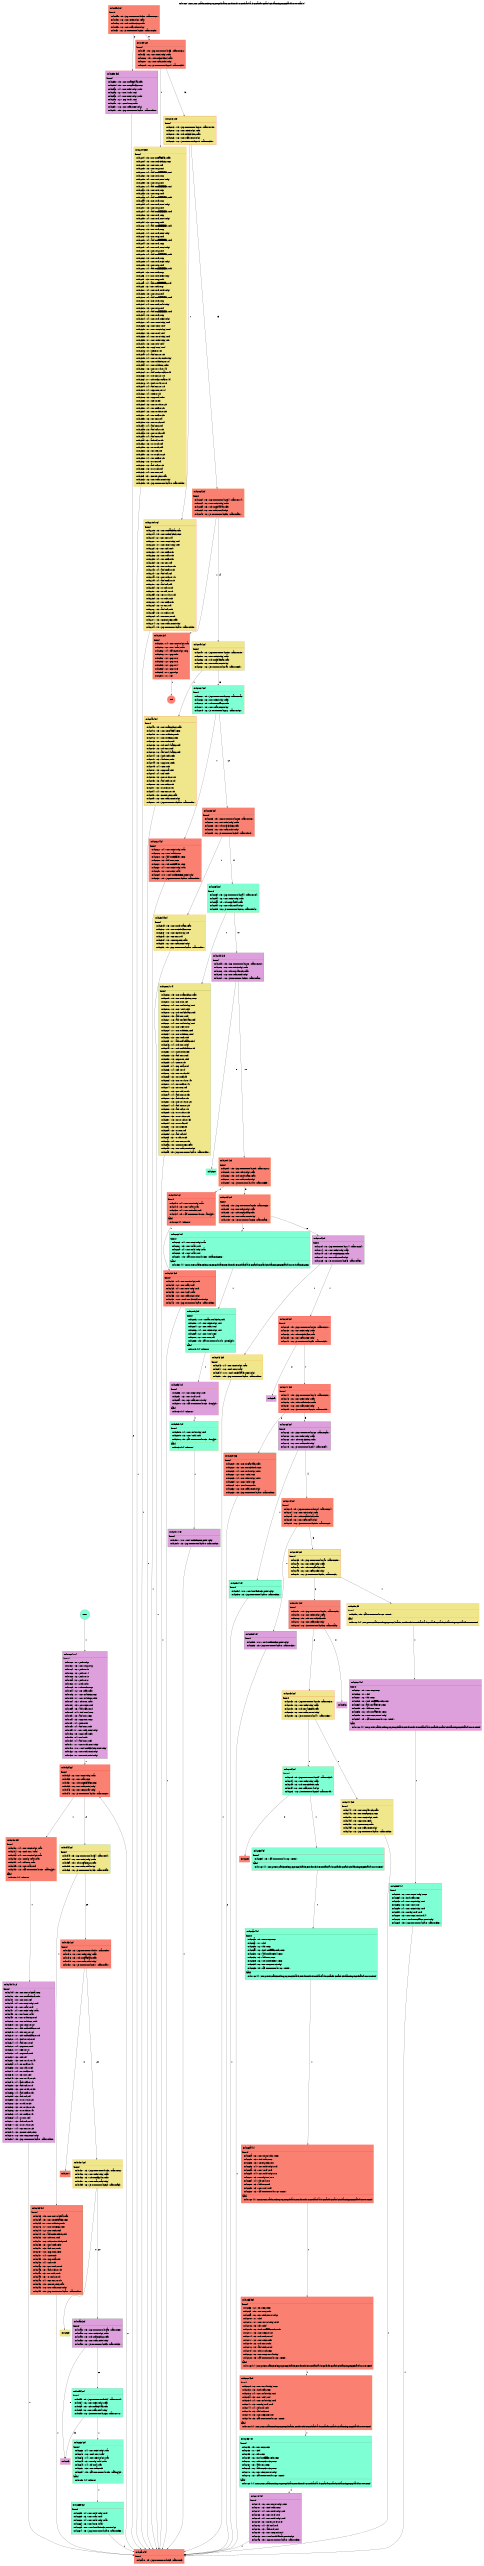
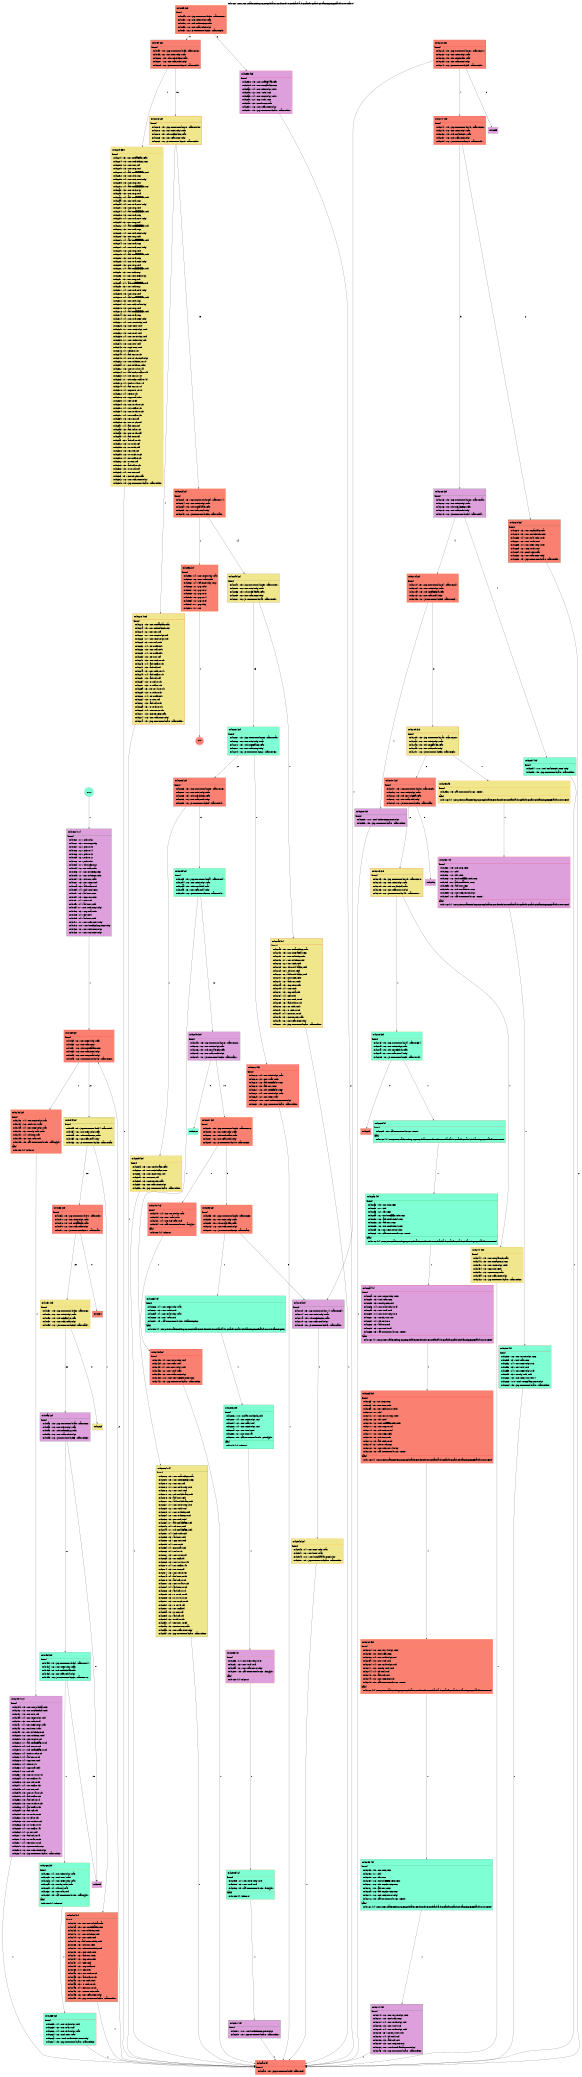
edge "0x40210f [28]" -> "0x40212b [28]": reversed
node "Users": label "Users" -> "Entry"
node "0x4026ca [41]": fillcolor salmon -> plum
